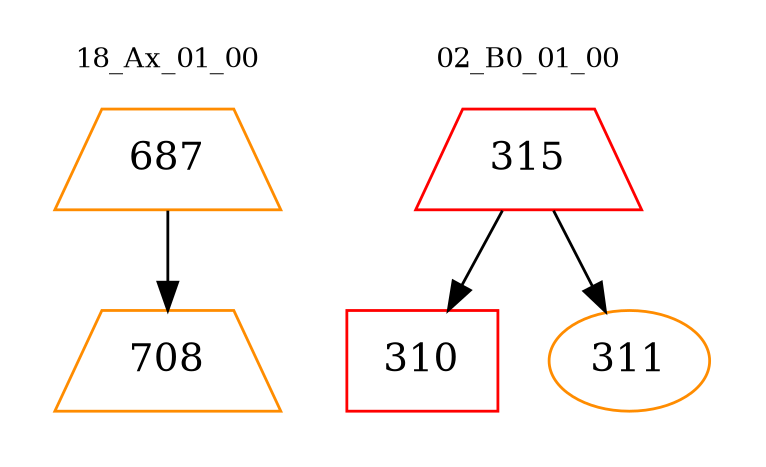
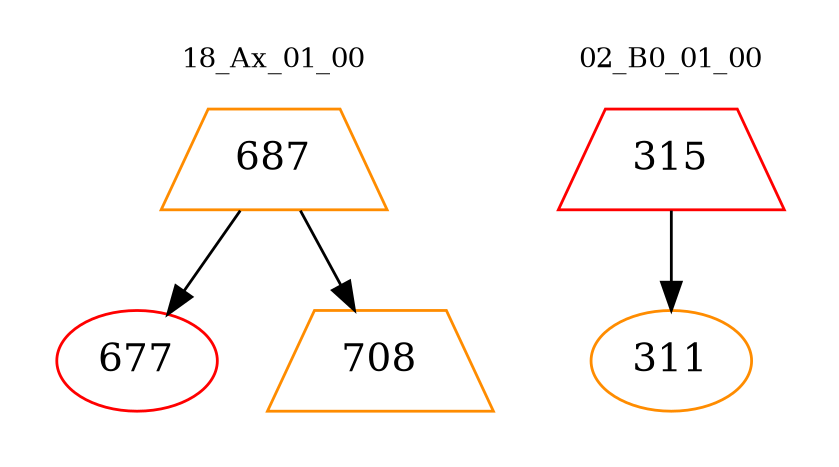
node "677": added
node "310": removed
